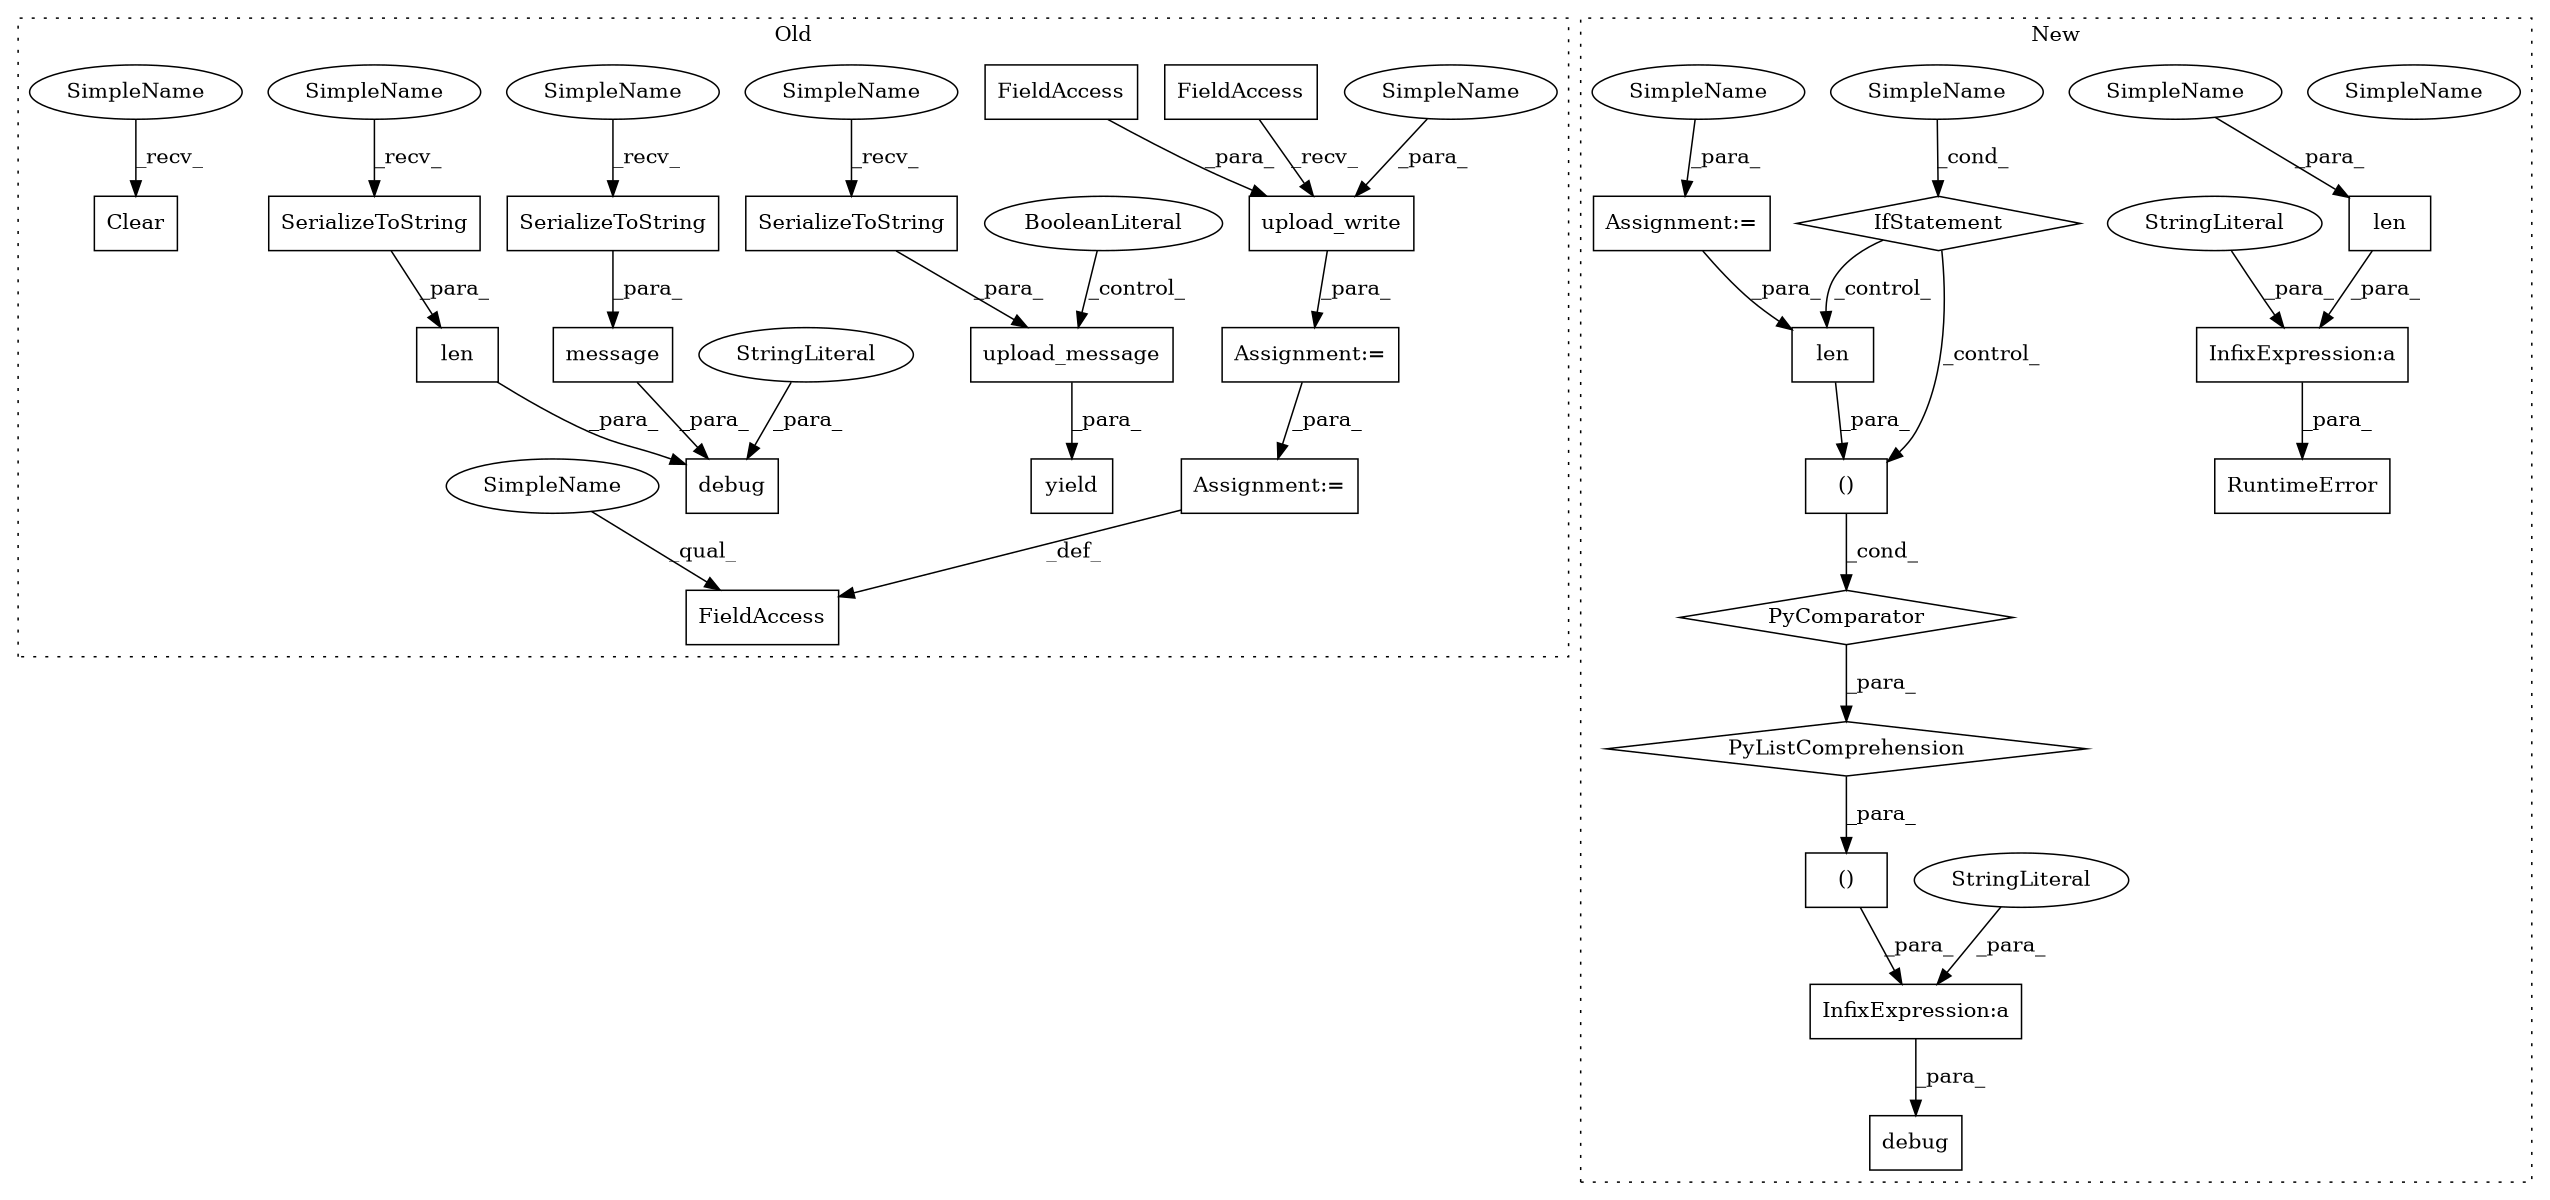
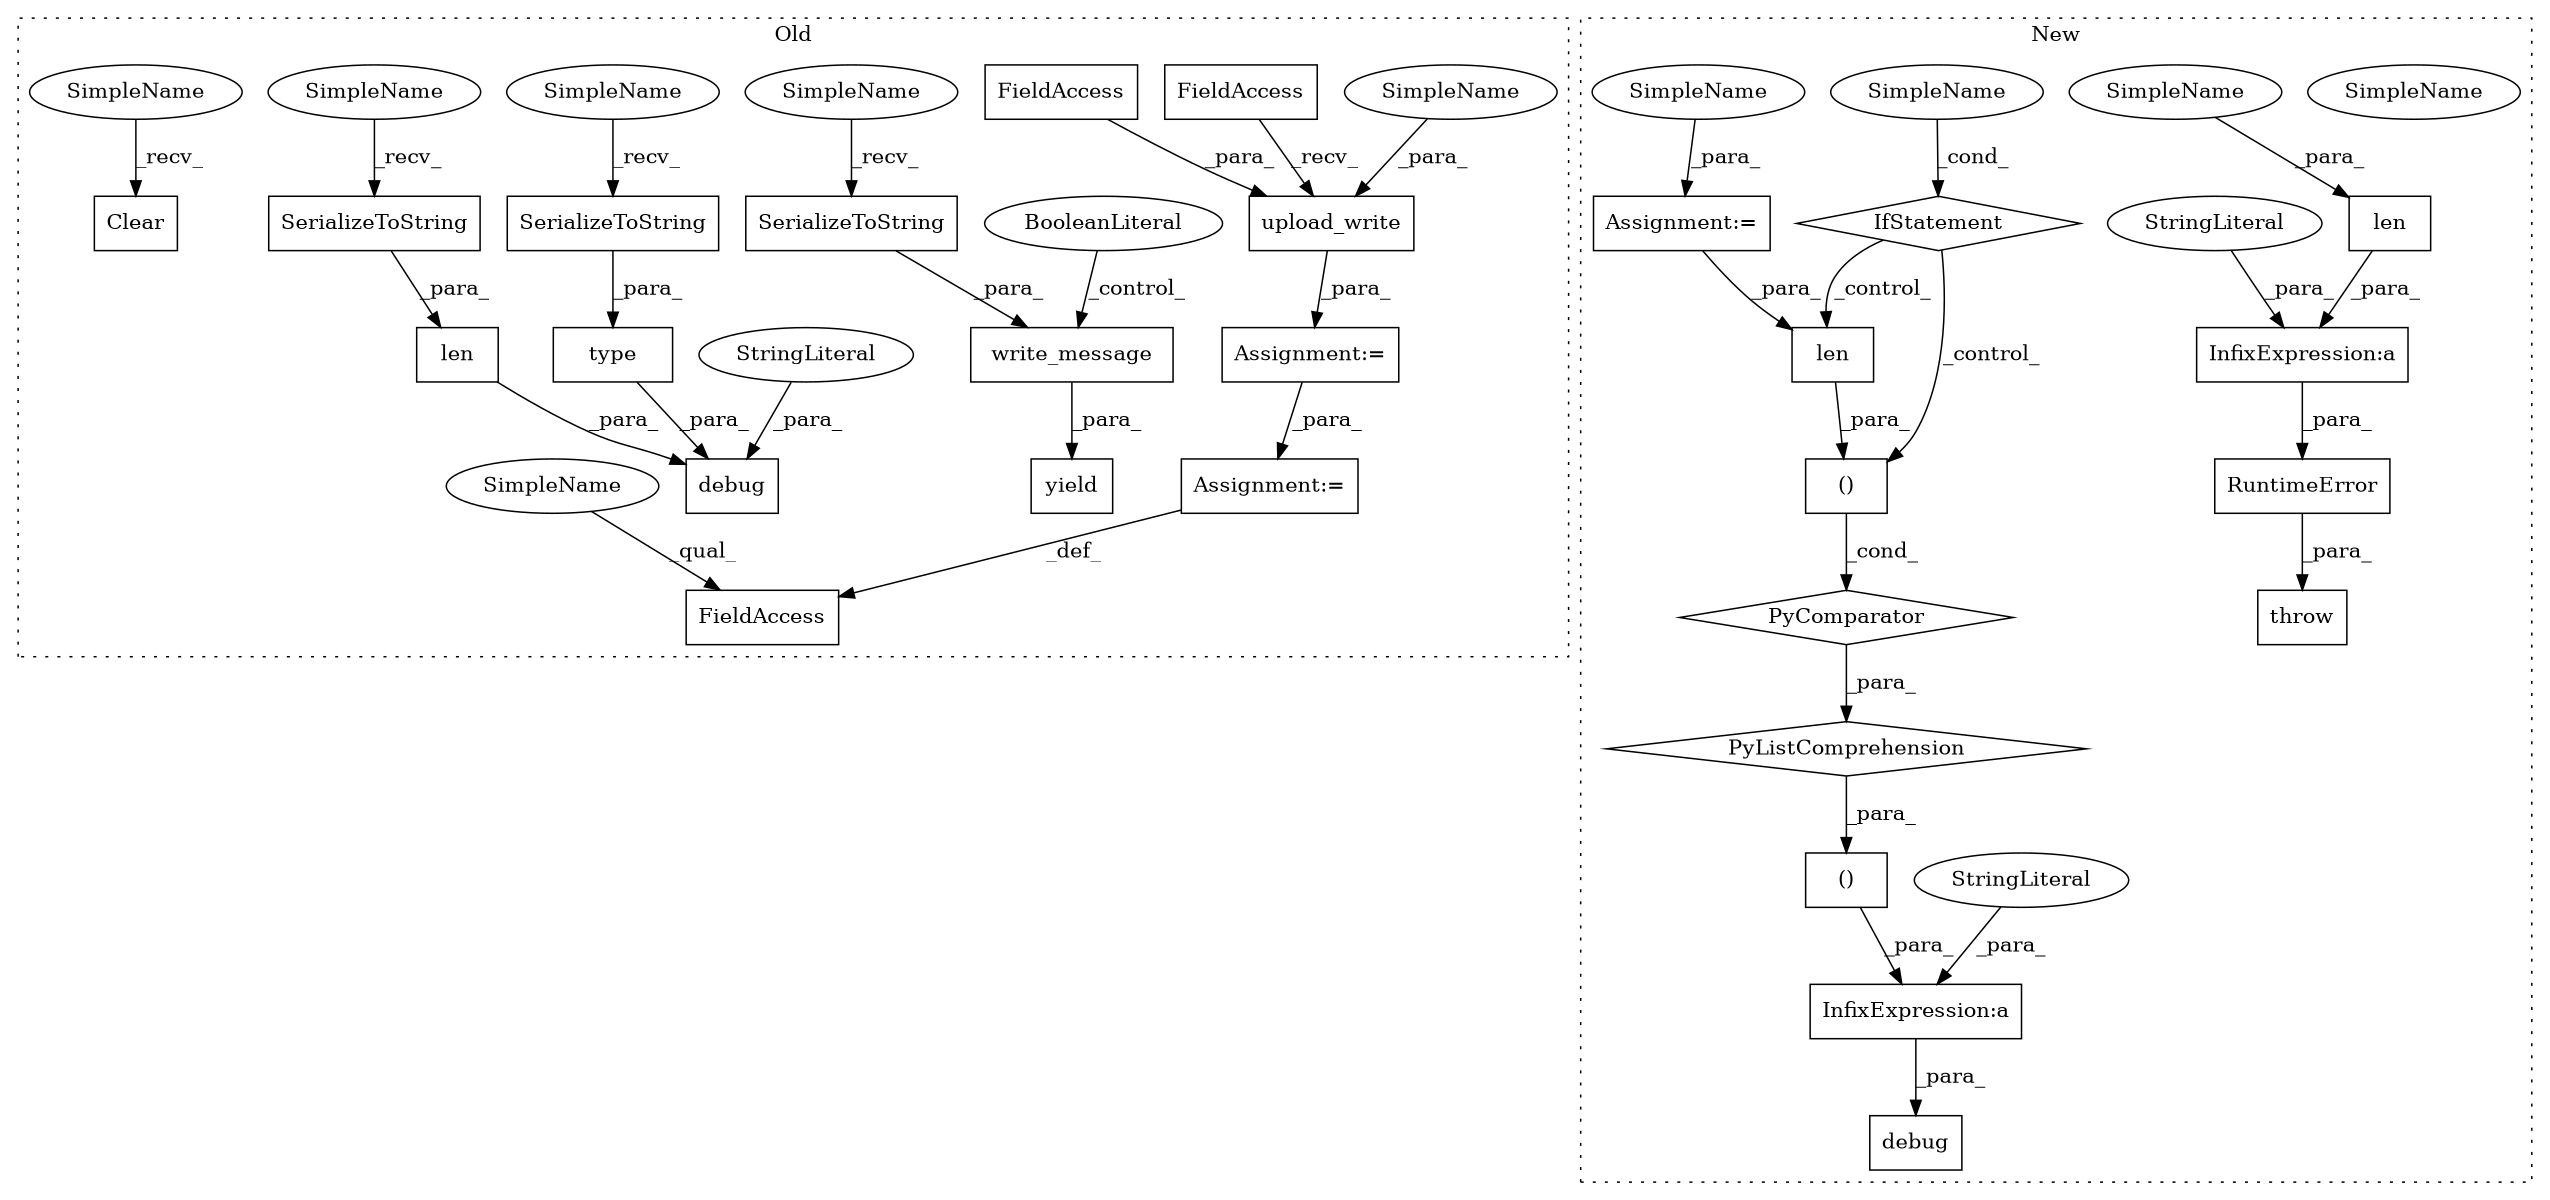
node "message": label "message" -> "type"
node "upload_message": label "upload_message" -> "write_message"
node "throw": added
